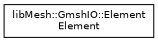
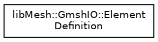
node "libMesh::GmshIO::Element Element": label "libMesh::GmshIO::Element Element" -> "libMesh::GmshIO::Element Definition"
